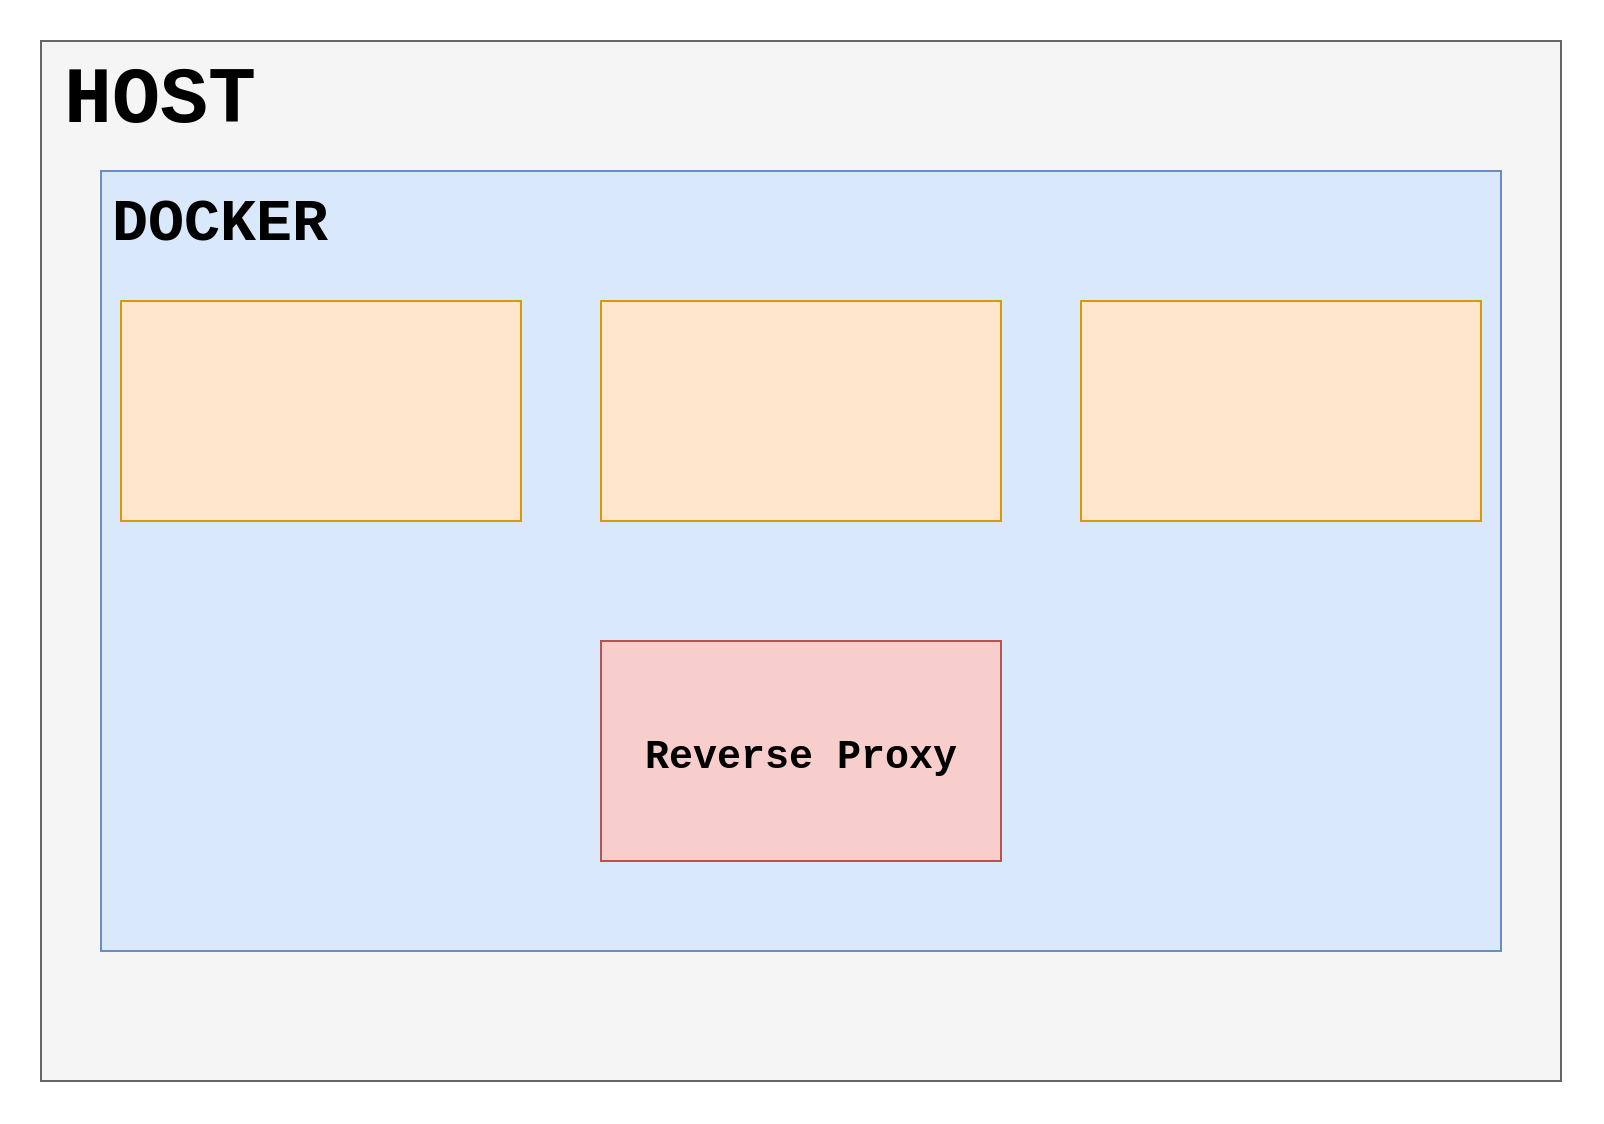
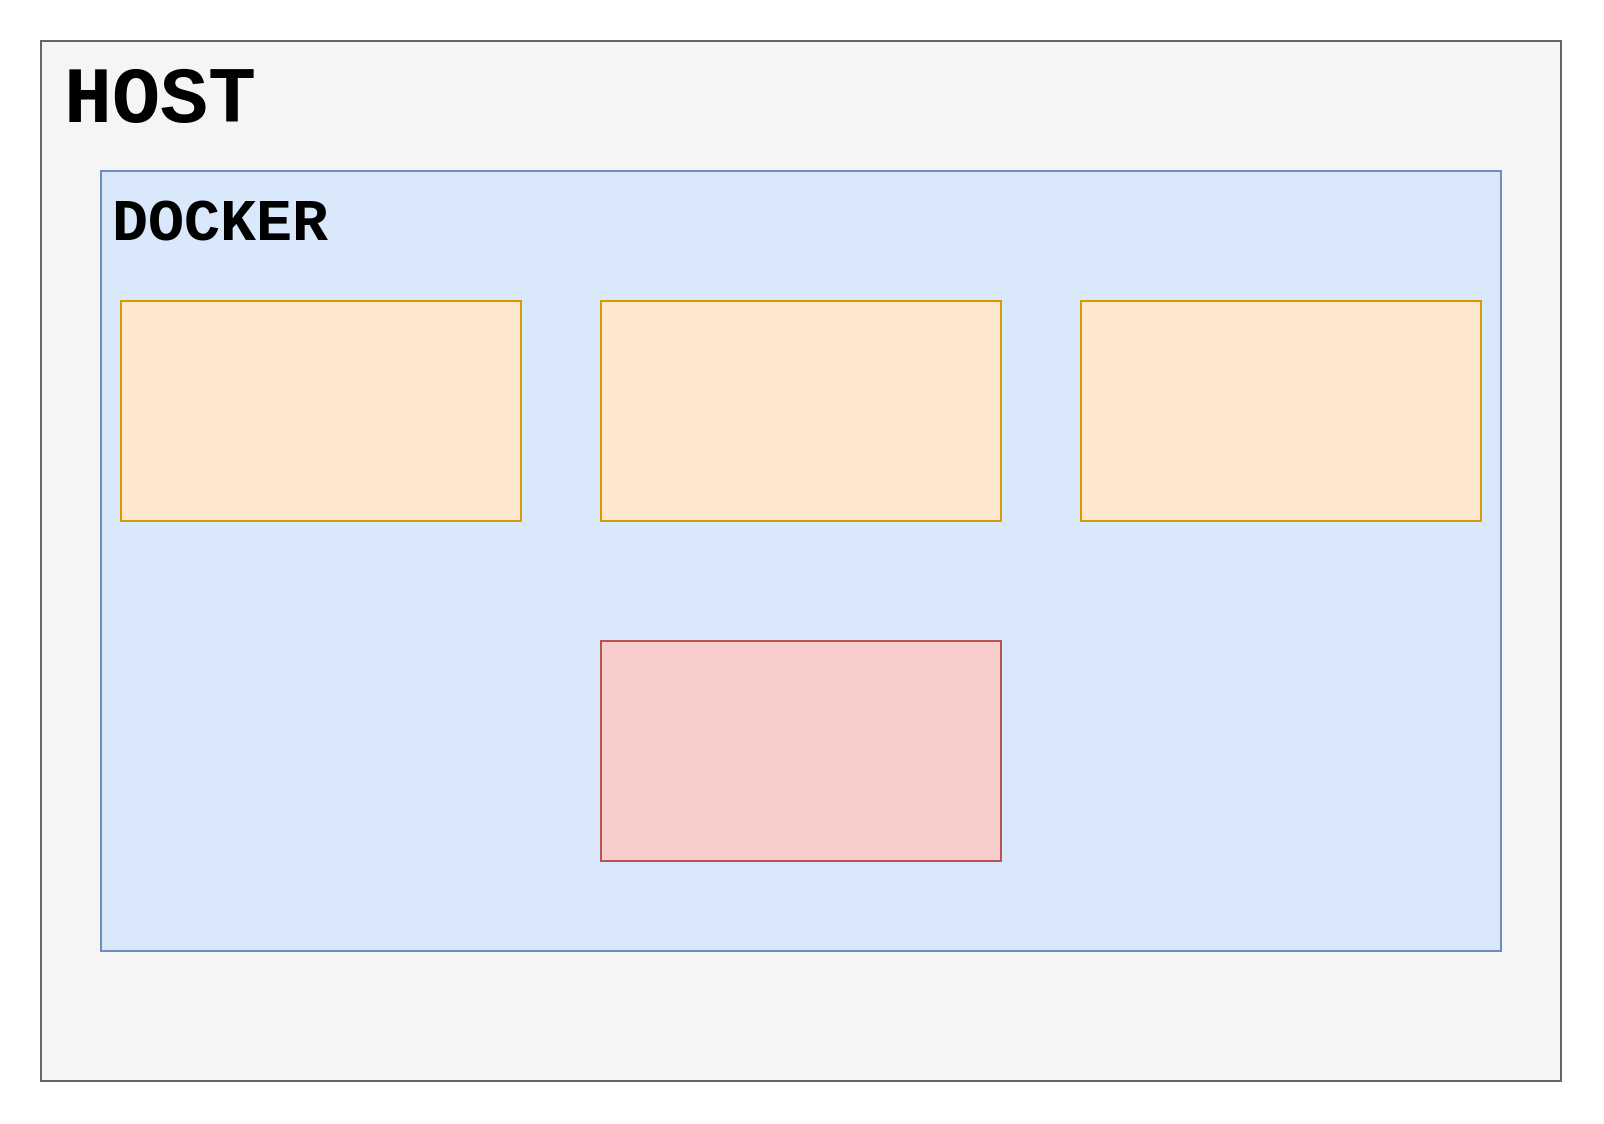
node "Reverse Proxy": removed
